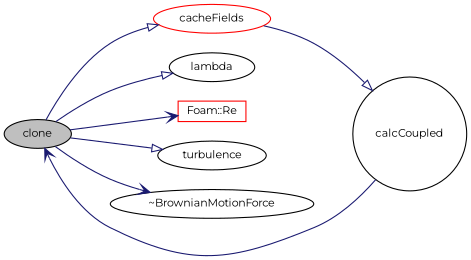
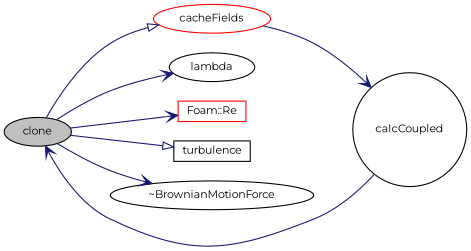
edge "cacheFields" -> "calcCoupled": arrowhead onormal -> vee
edge "clone" -> "lambda": arrowhead onormal -> vee
node "turbulence": shape ellipse -> box
